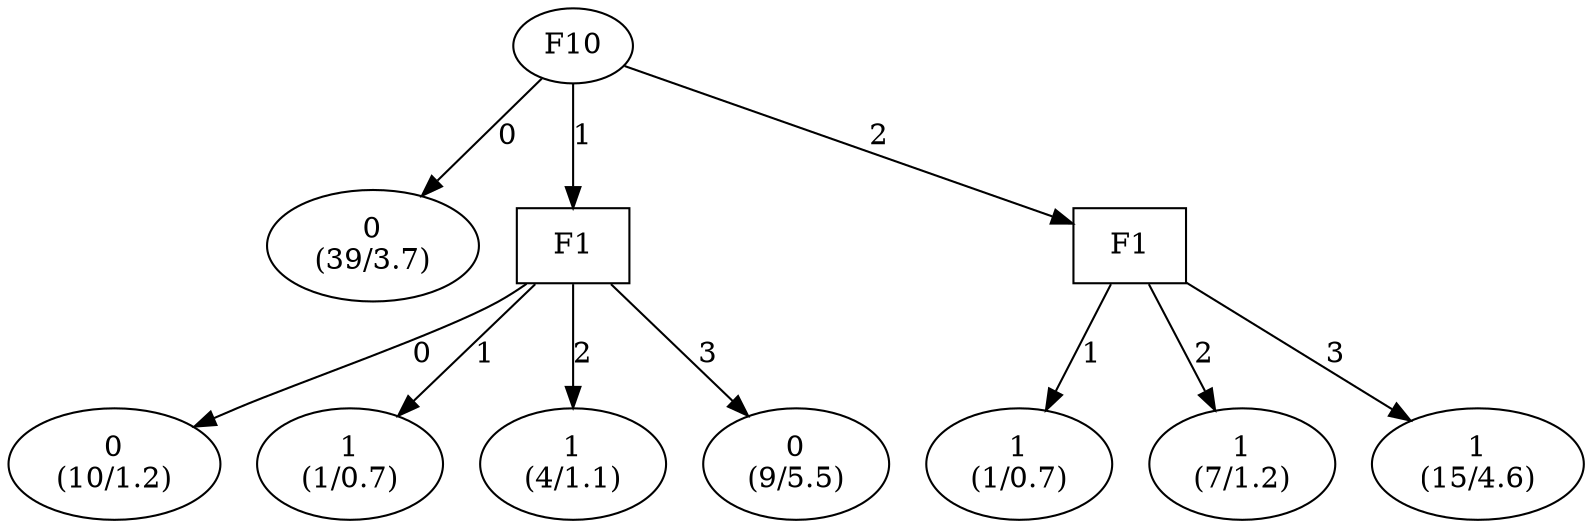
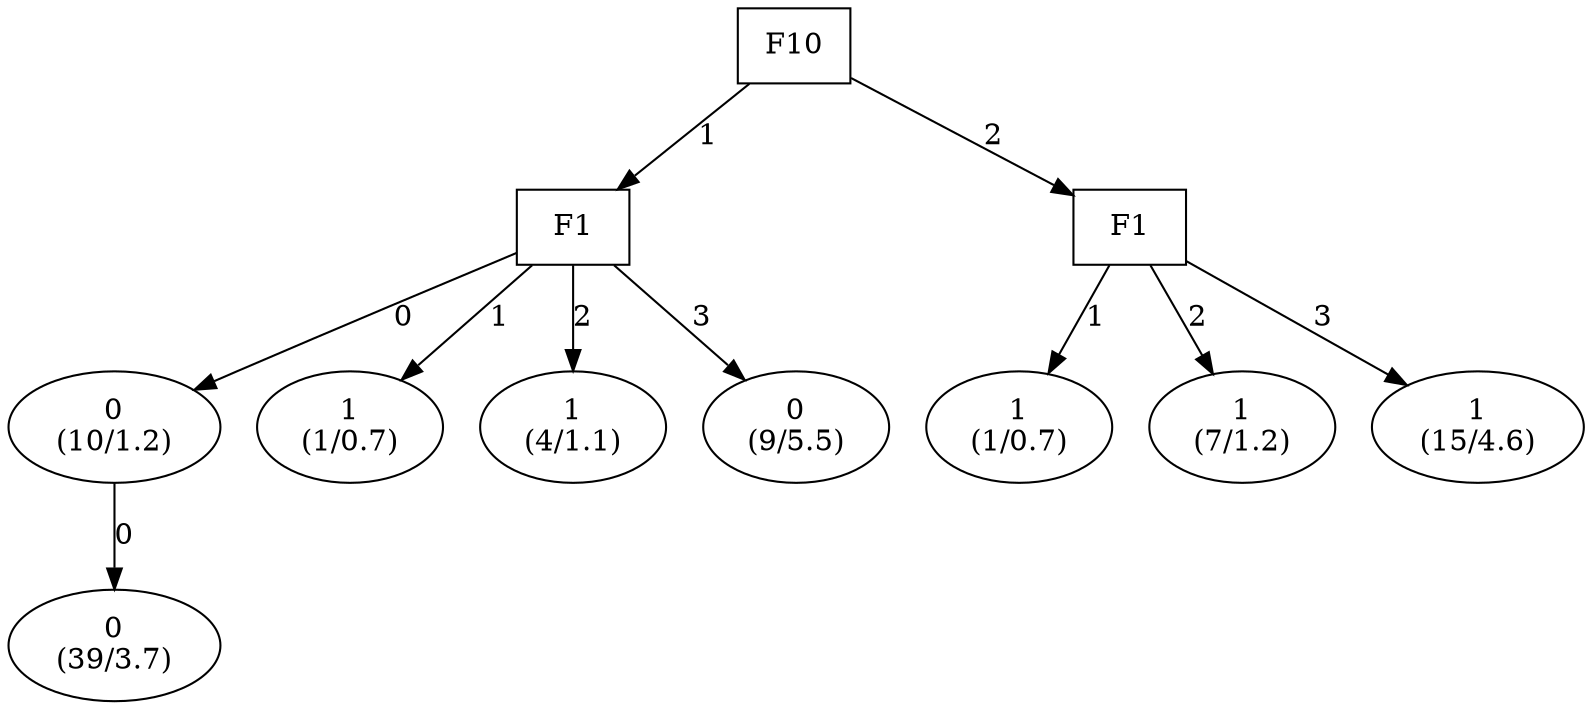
node "F10": shape ellipse -> box
edge "F10" -> "0 (39/3.7)": now "0 (10/1.2)" -> "0 (39/3.7)"
